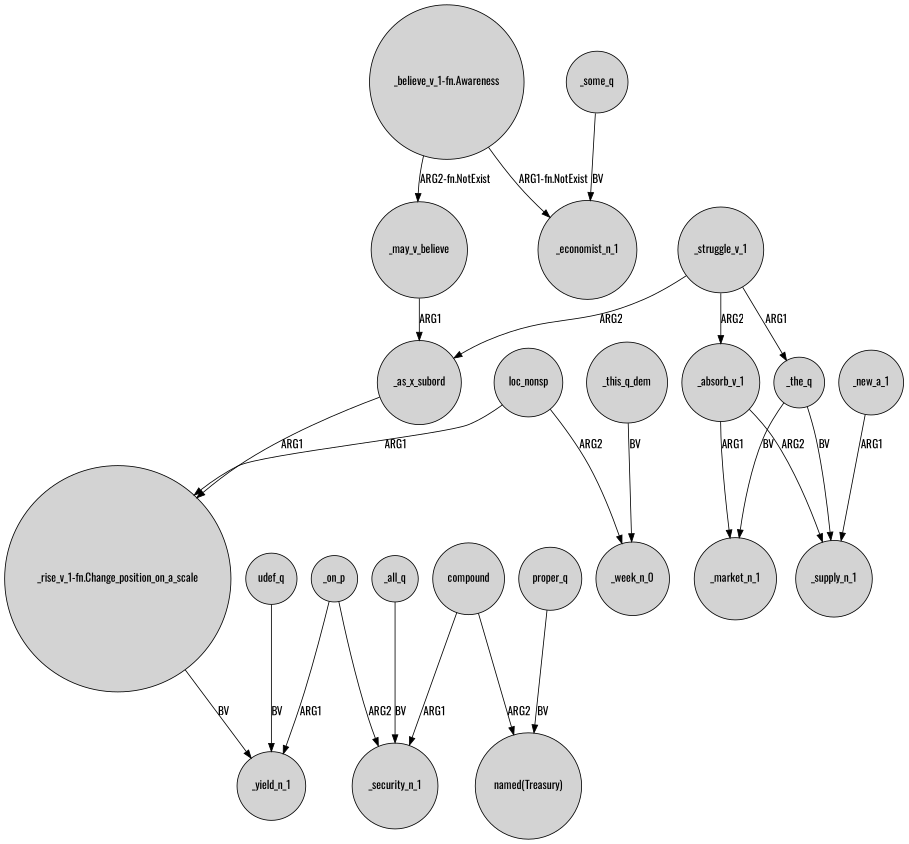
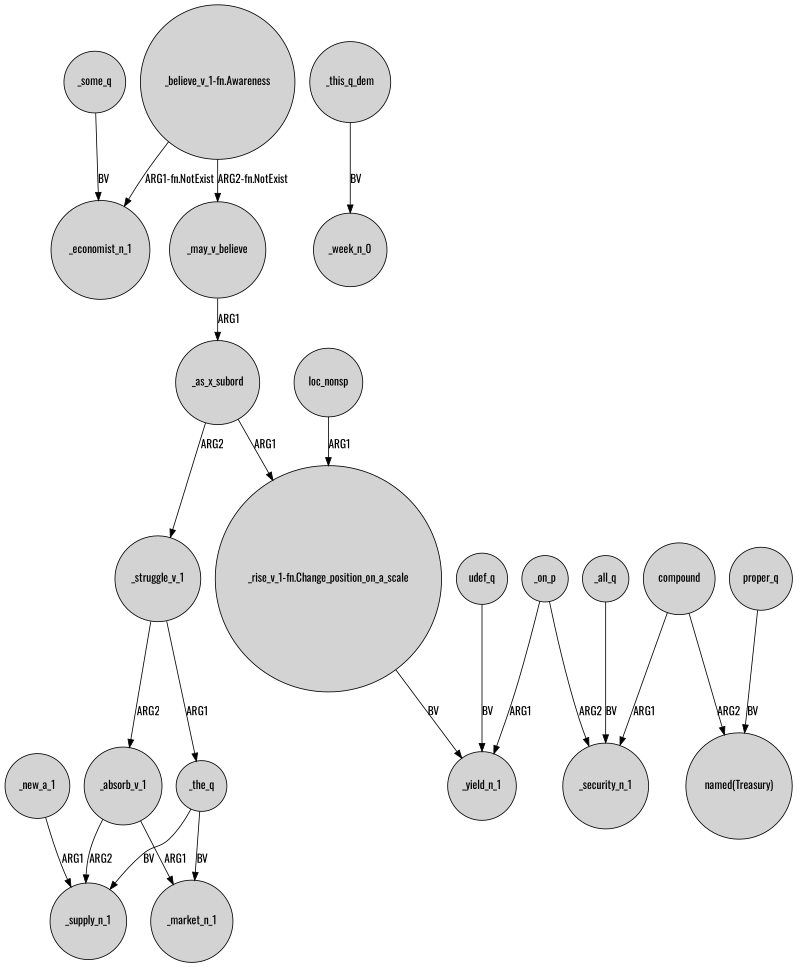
edge "_struggle_v_1" -> "_as_x_subord": reversed
edge "loc_nonsp" -> "_week_n_0": removed, label "ARG2"
